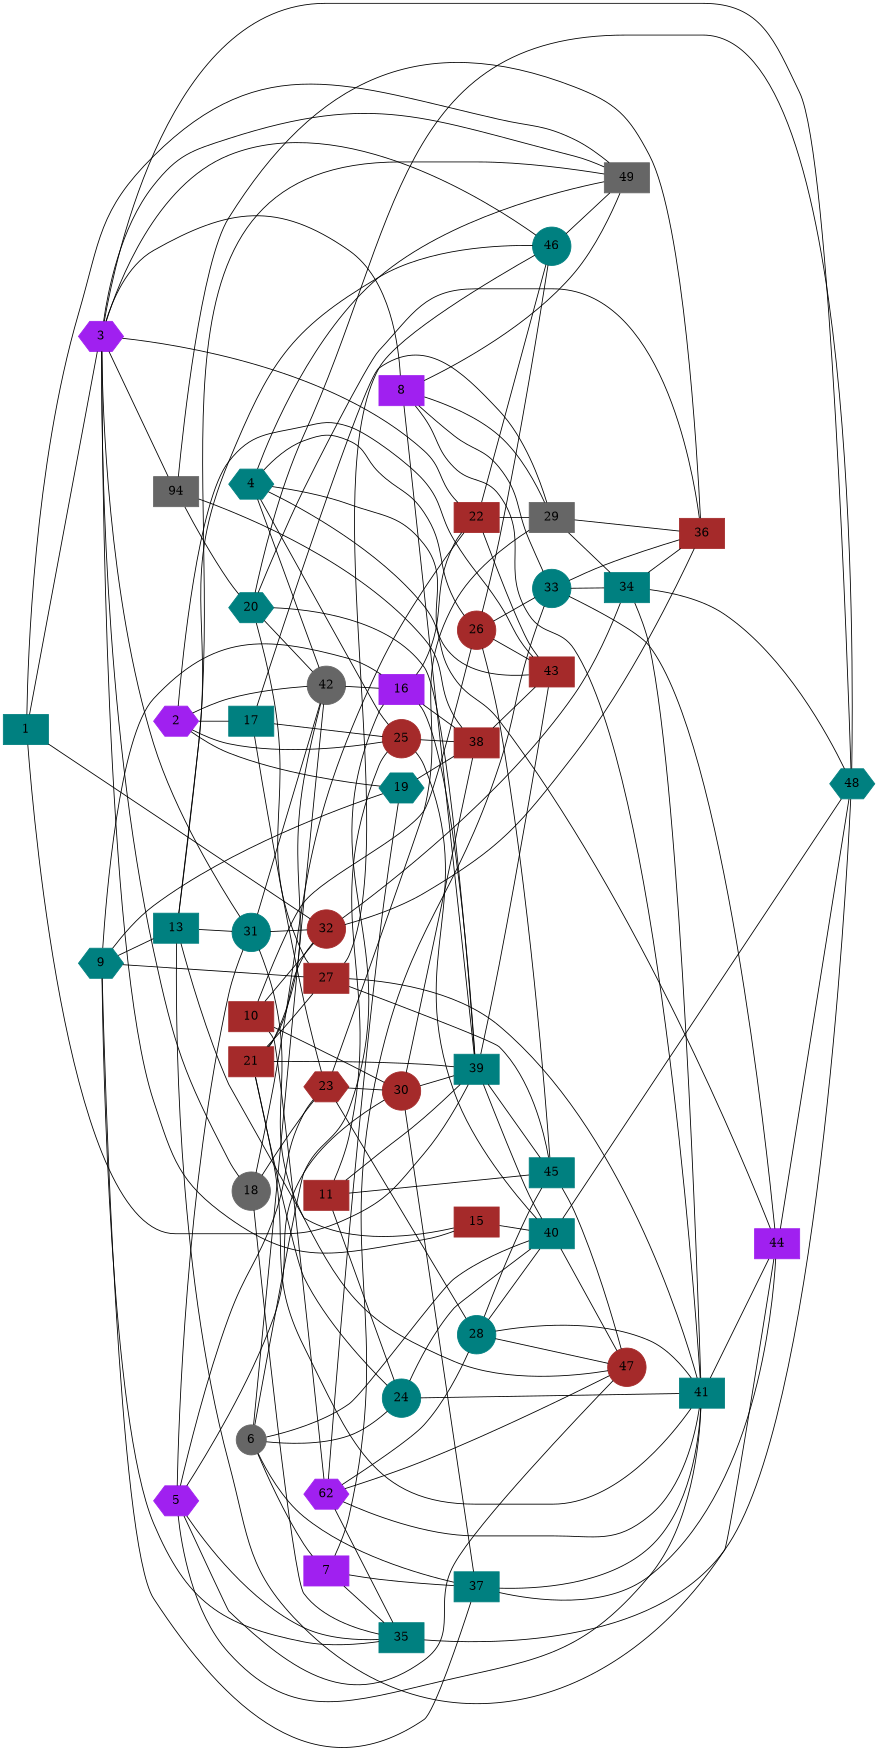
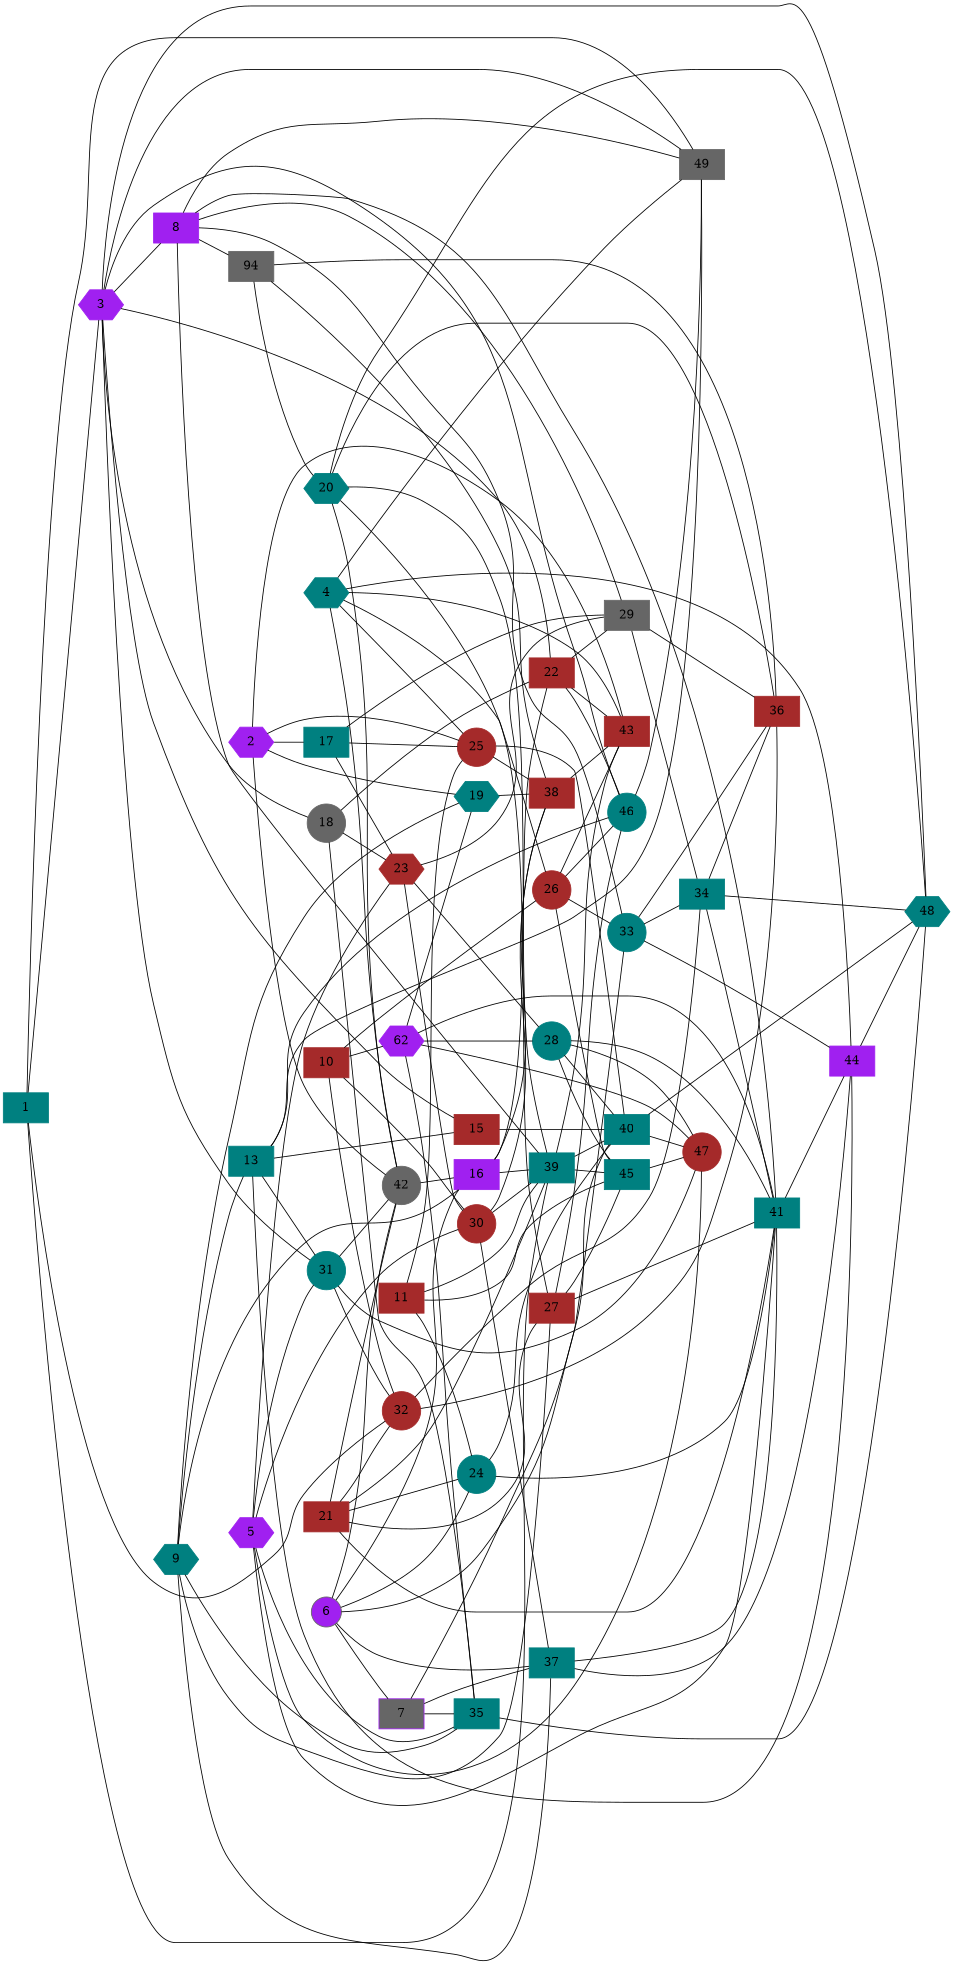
edge "3" -- "94": now "8" -- "94"
node "6": fillcolor gray40 -> purple
node "7": fillcolor purple -> gray40
